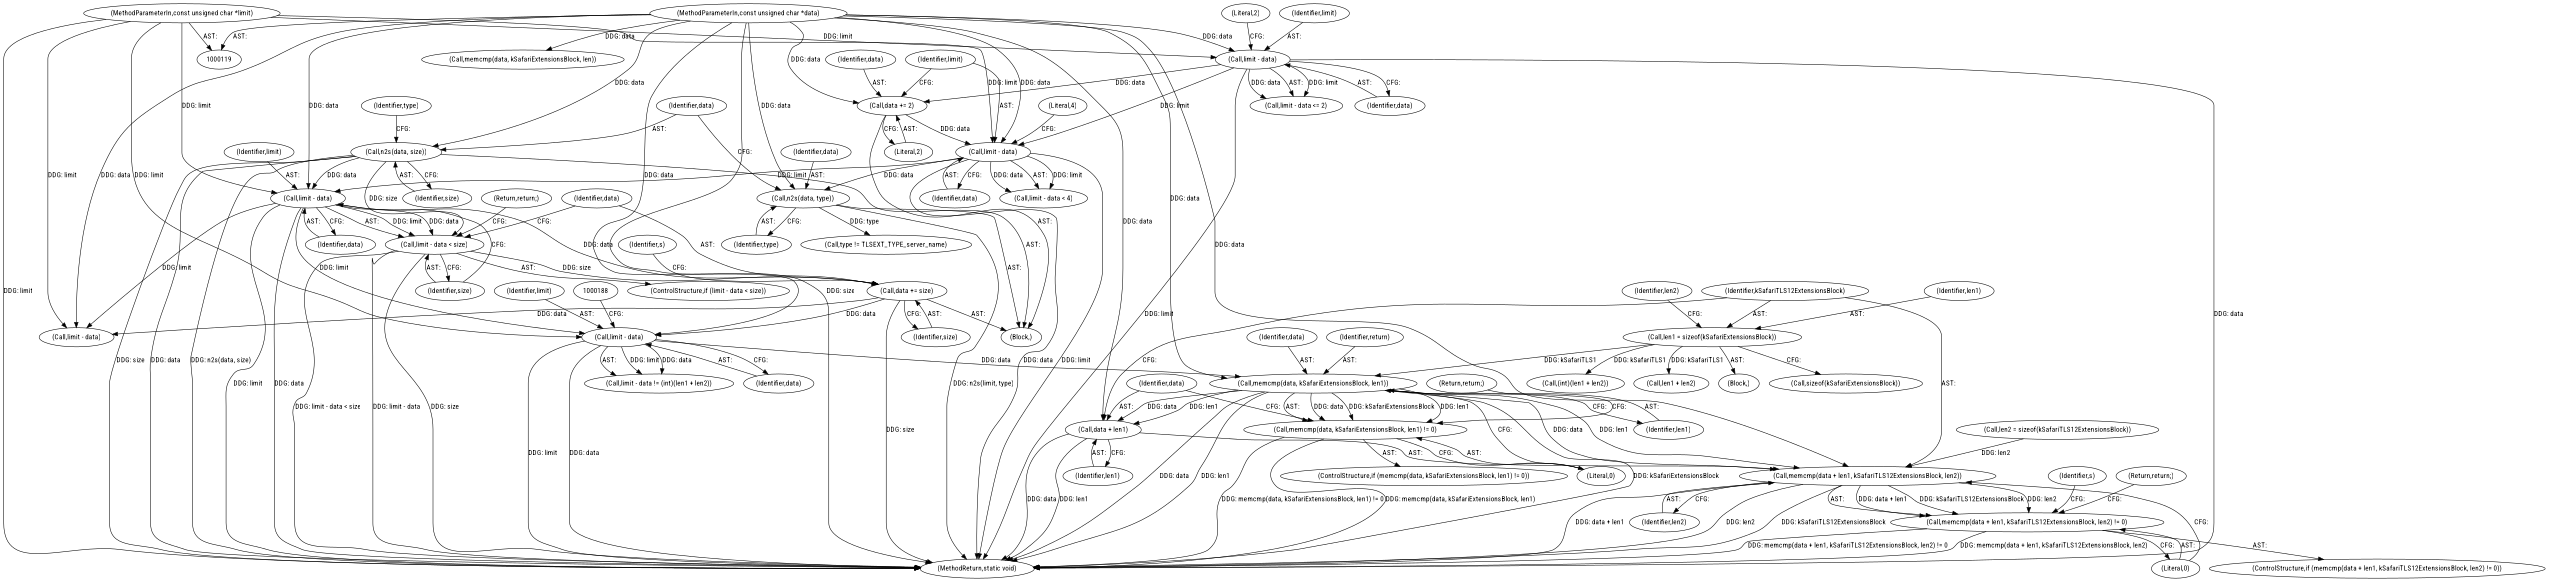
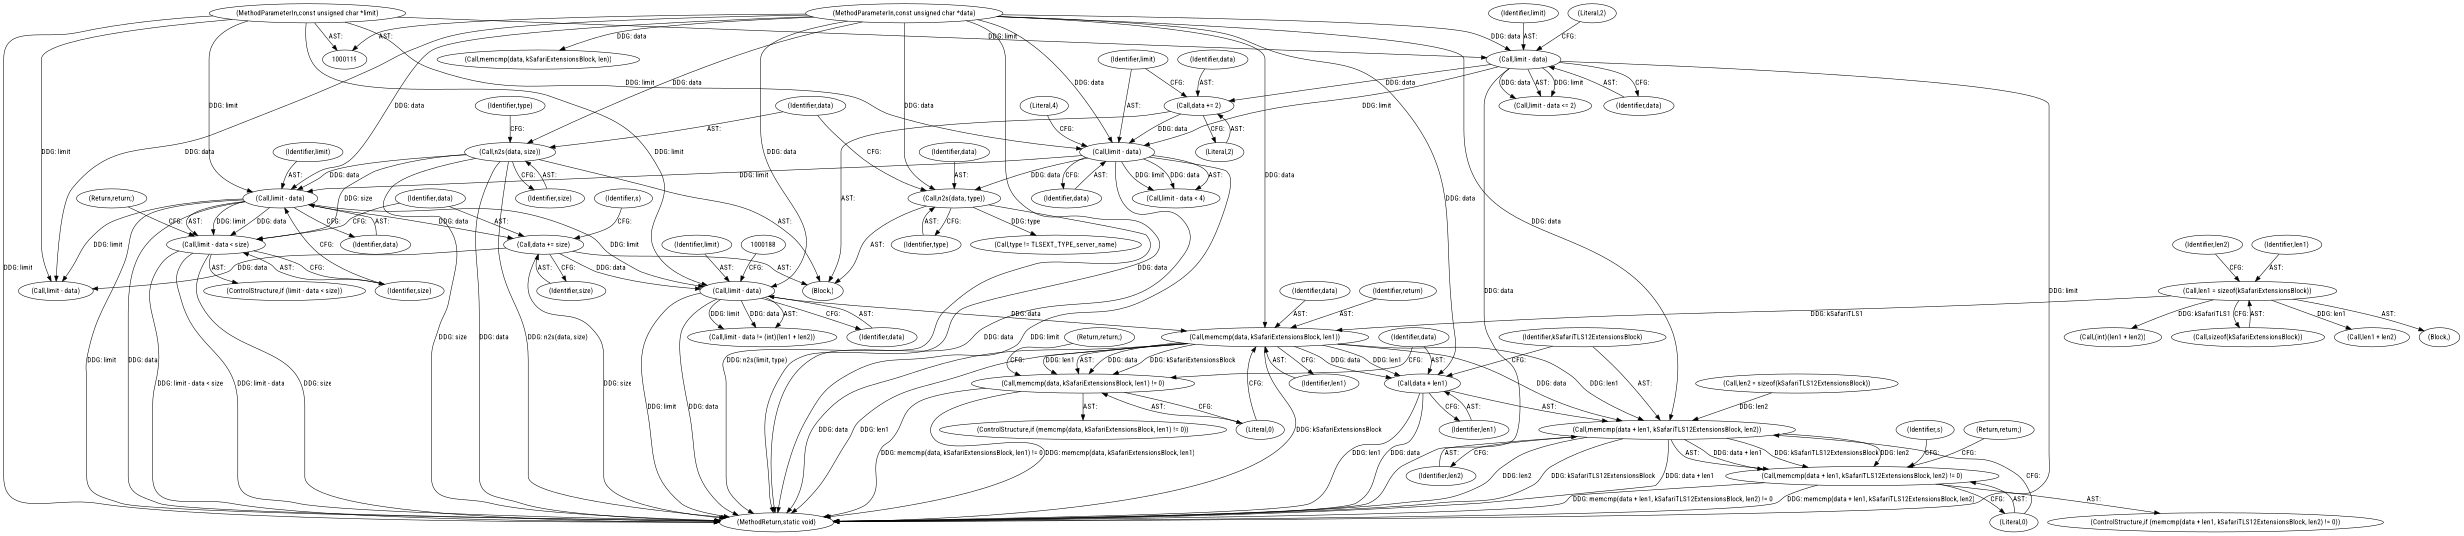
edge "(MethodParameterIn,const unsigned char *data)" -> "(Call,data += 2)": removed, label "DDG: data"
edge "(Call,limit - data < size)" -> "(Call,data += size)": removed, label "DDG: size"
edge "(MethodParameterIn,const unsigned char *data)" -> "(MethodReturn,static void)": label "DDG: size" -> "DDG: data"
edge "(Identifier,kSafariTLS12ExtensionsBlock)" -> "(Call,len1 = sizeof(kSafariExtensionsBlock))": now "(Call,sizeof(kSafariExtensionsBlock))" -> "(Call,len1 = sizeof(kSafariExtensionsBlock))"
edge "(Call,len1 = sizeof(kSafariExtensionsBlock))" -> "(Call,len1 + len2)": label "DDG: kSafariTLS1" -> "DDG: len1"
